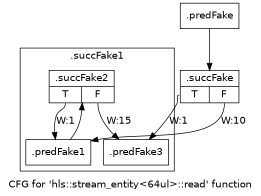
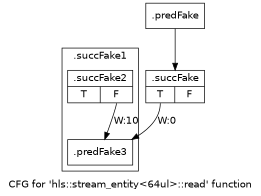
edge ".succFake2" -> ".predFake3": label "W:15" -> "W:10"
edge ".succFake" -> ".predFake3": label "W:1" -> "W:0"
node ".predFake1": removed
